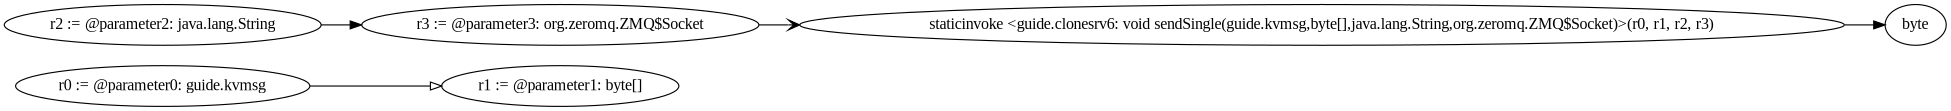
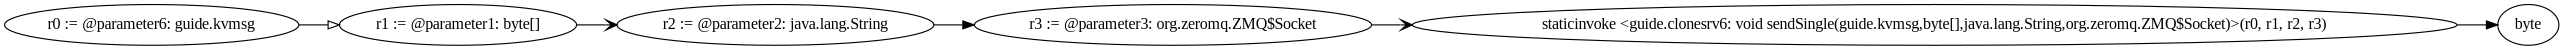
edge "r1 := @parameter1: byte[]" -> "r2 := @parameter2: java.lang.String": added
node "r0 := @parameter0: guide.kvmsg": label "r0 := @parameter0: guide.kvmsg" -> "r0 := @parameter6: guide.kvmsg"
